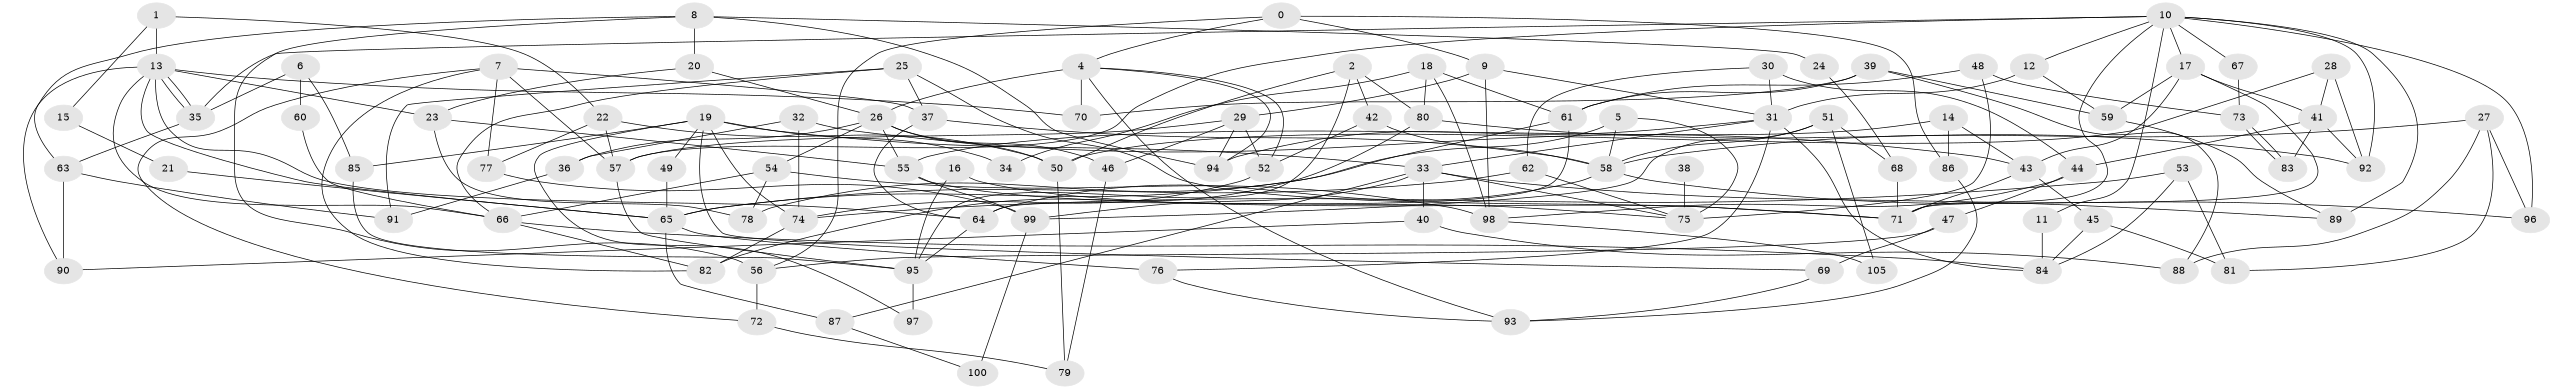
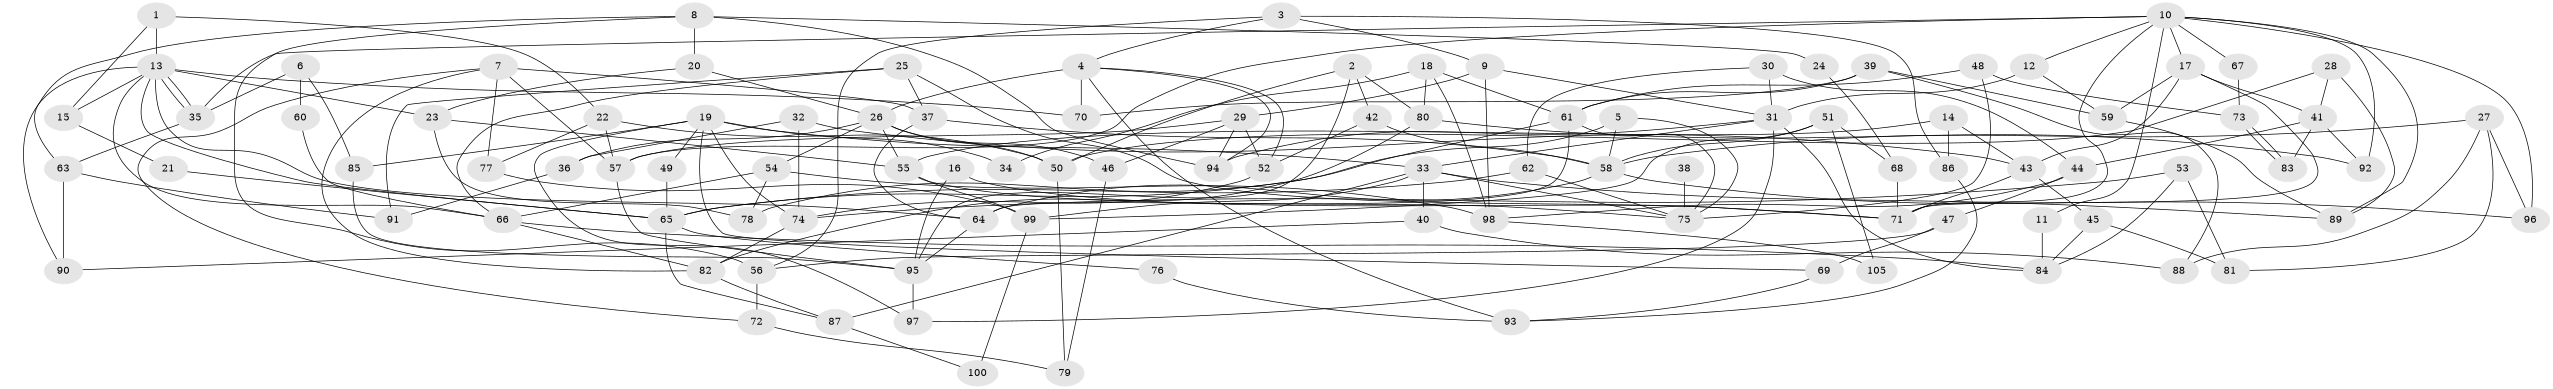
node "0": label "0" -> "3"
edge "13" -- "15": added
edge "28" -- "92": now "28" -- "89"
edge "61" -- "75": added
edge "31" -- "76": now "31" -- "97"
edge "82" -- "87": added
